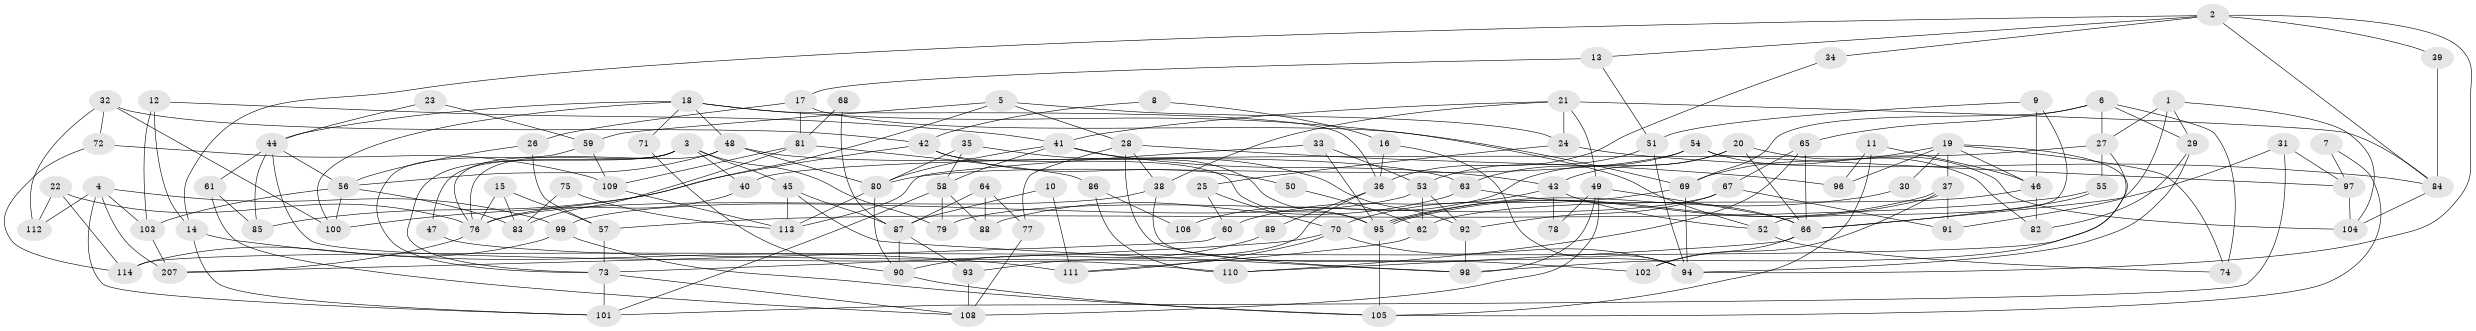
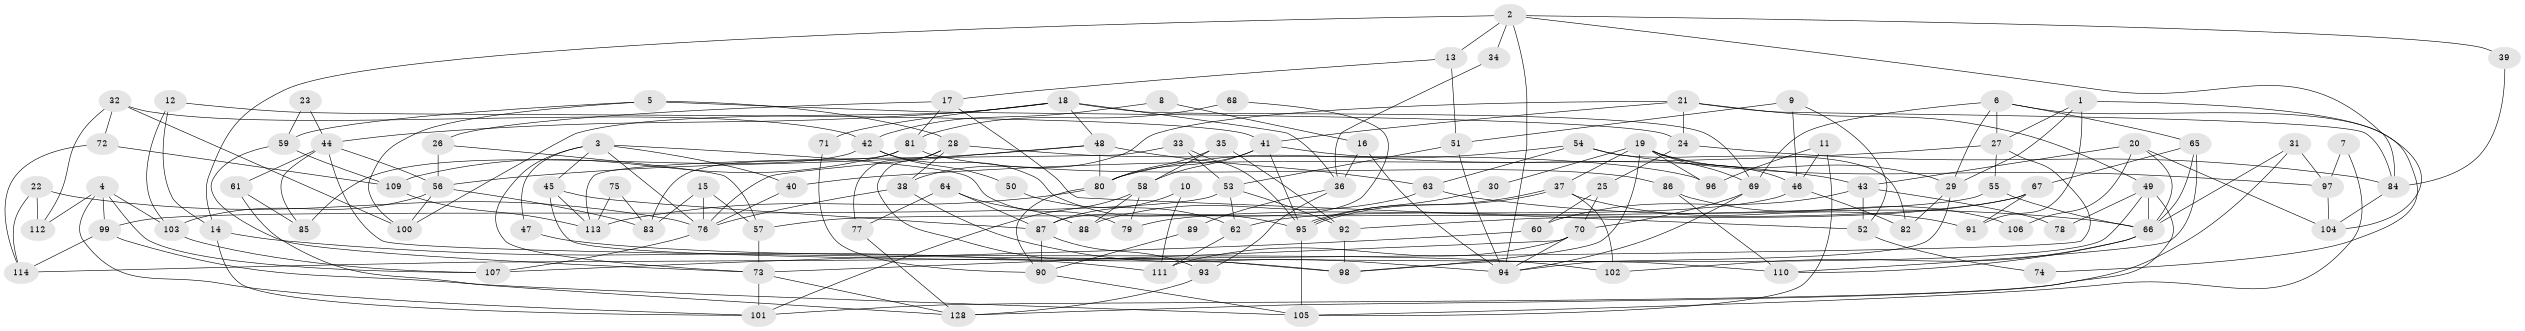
edge "19" -- "74": now "19" -- "29"
node "207": label "207" -> "107"
node "108": label "108" -> "128"
